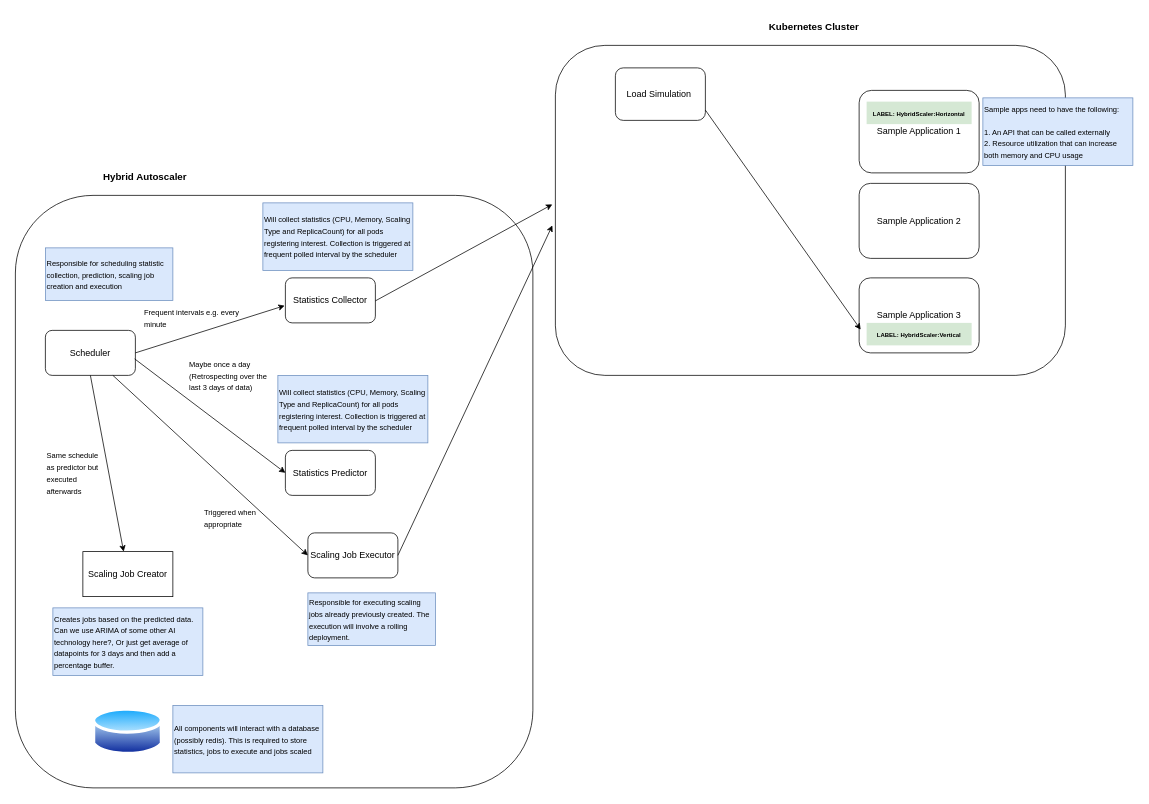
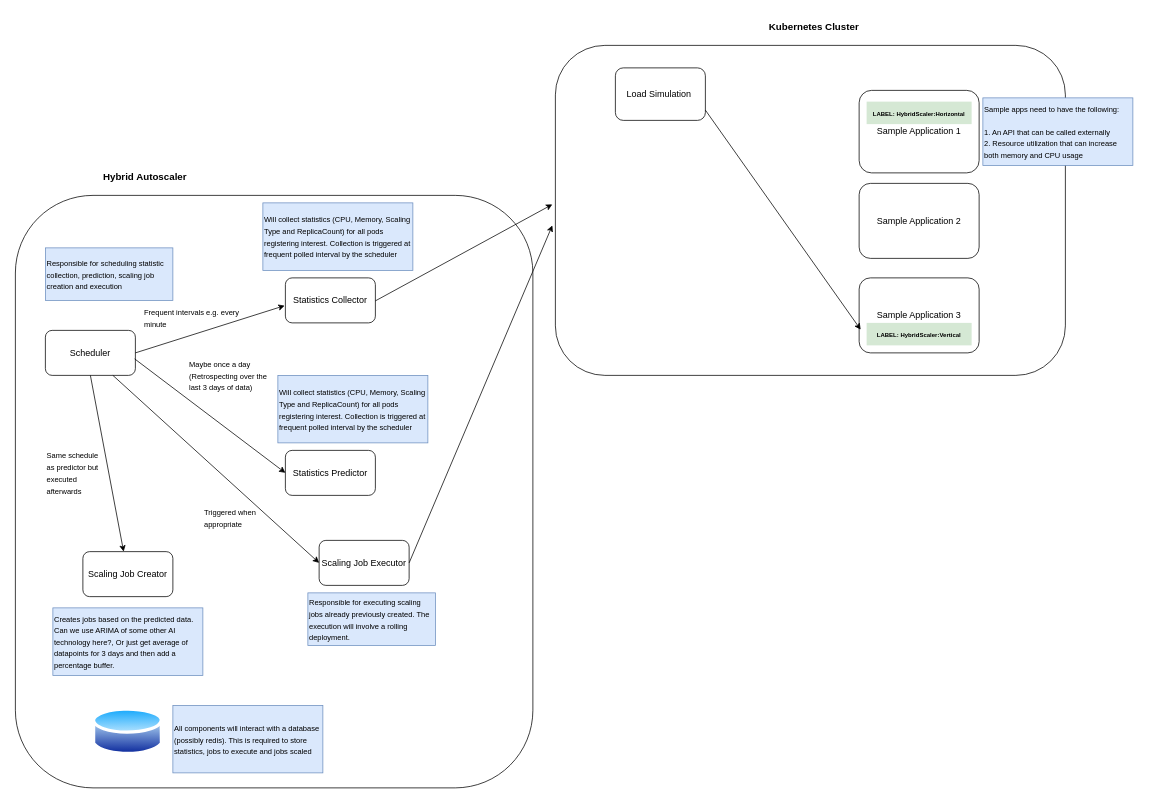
node "Scaling Job Executor": moved (353, 555) -> (364, 563)
node "Scaling Job Creator": shape rectangle -> rounded rectangle
